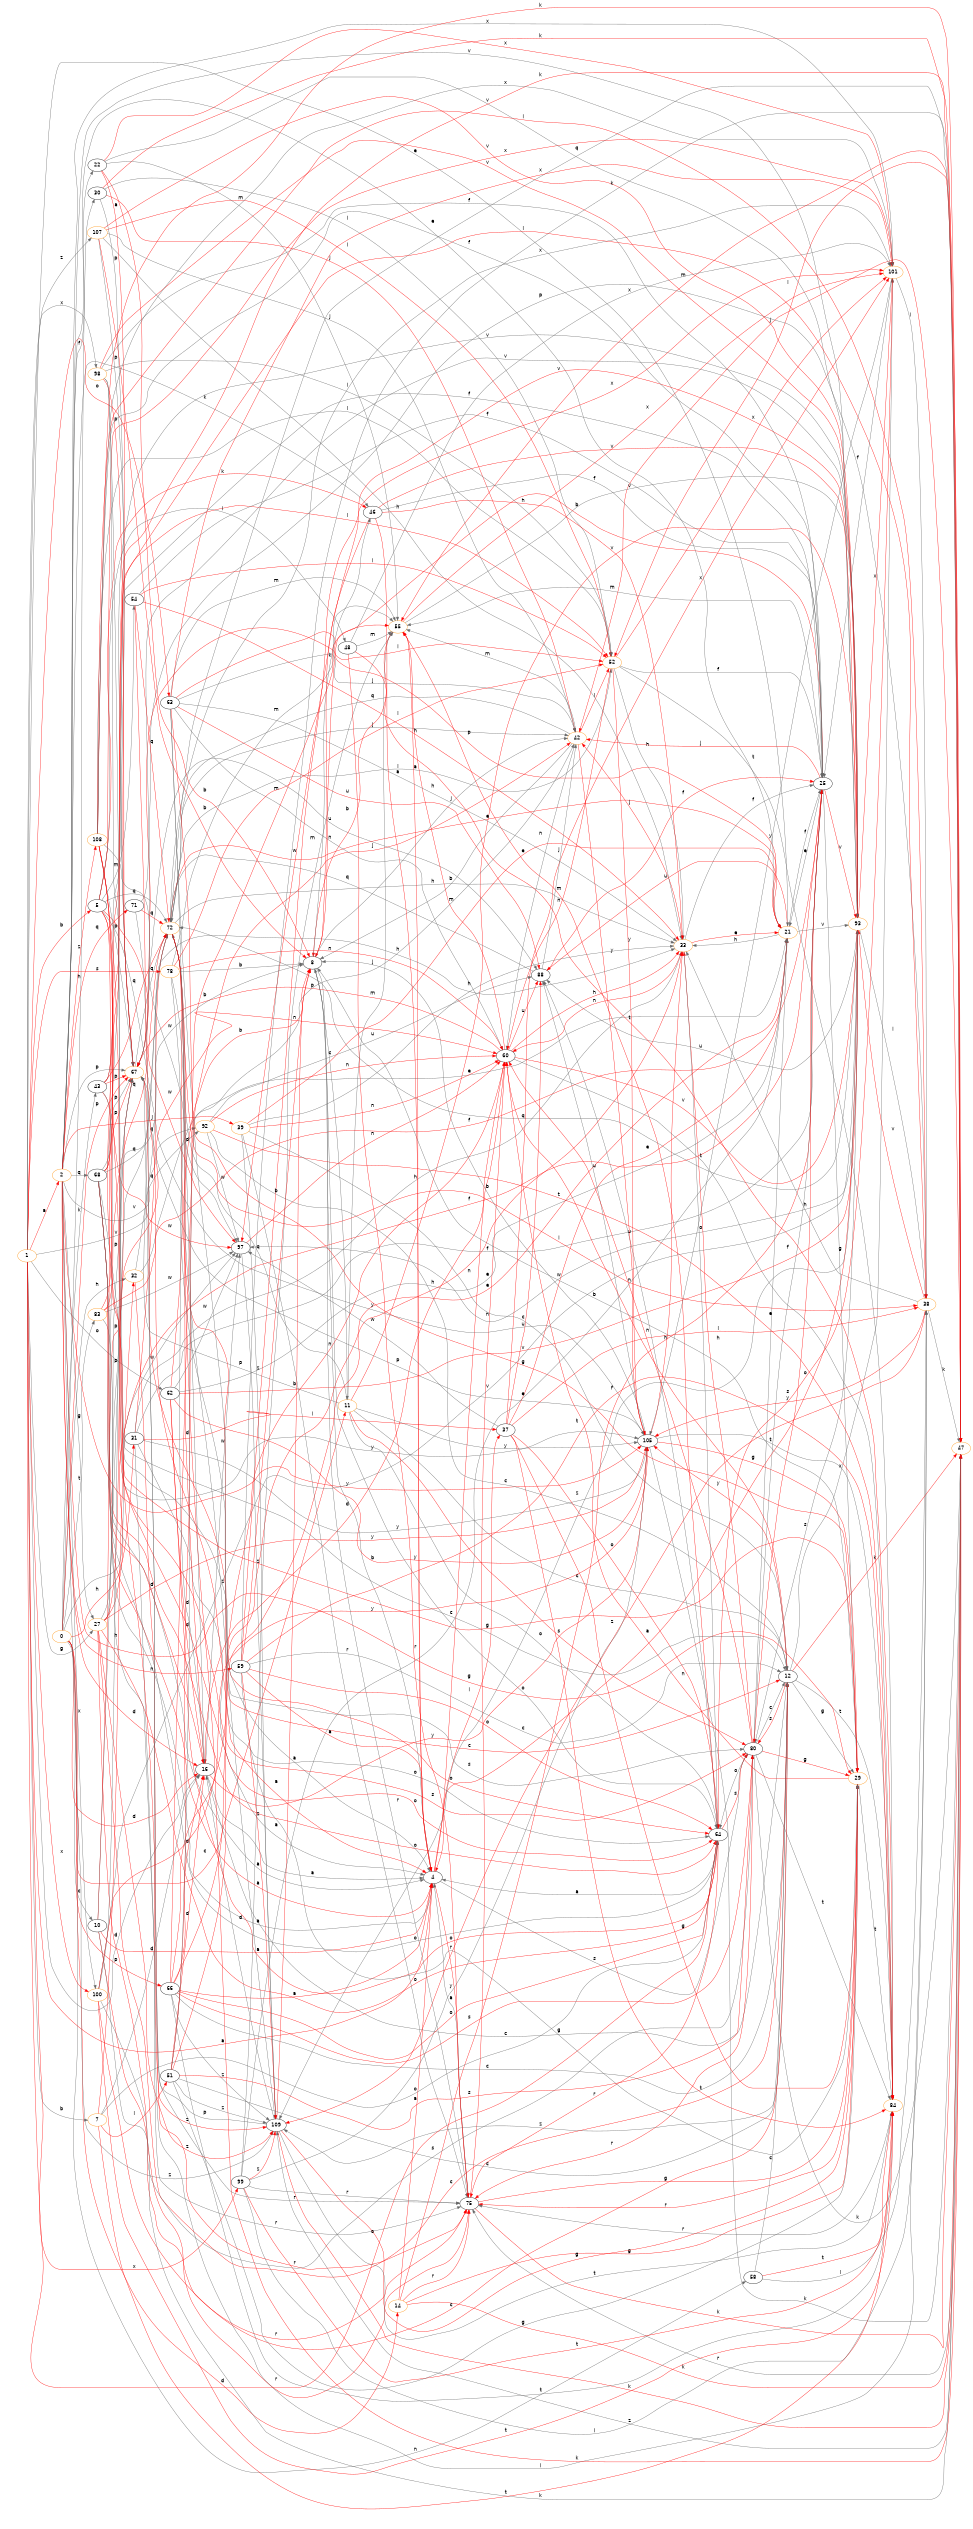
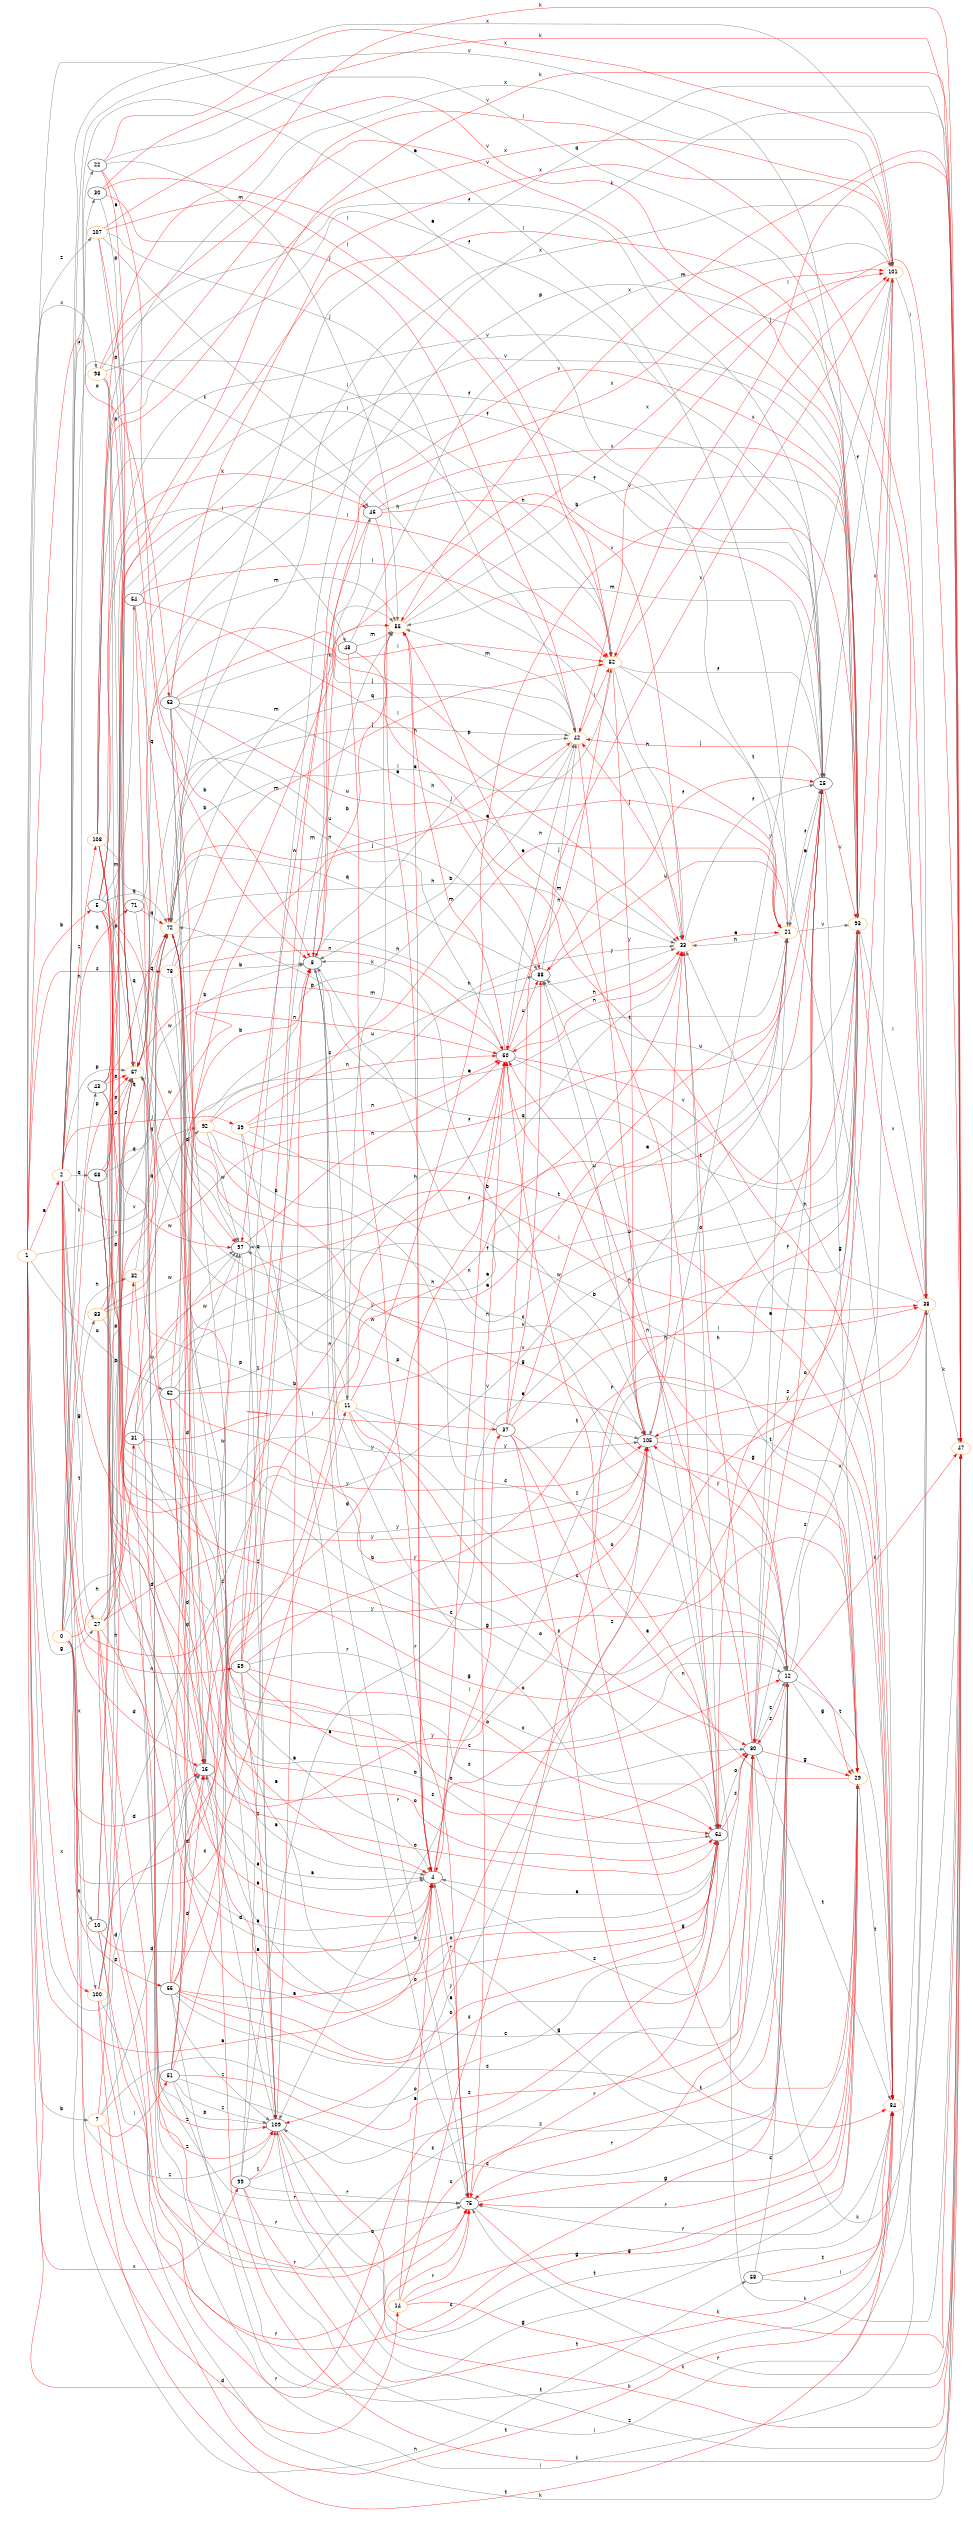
edge "30" -> "52": color gray40 -> red
edge "51" -> "42": label "j" -> "k"
